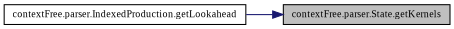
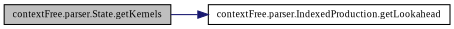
edge "contextFree.parser.IndexedProduction.getLookahead" -> "contextFree.parser.State.getKernels": reversed
